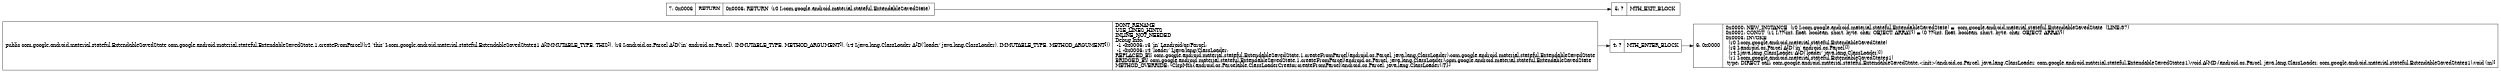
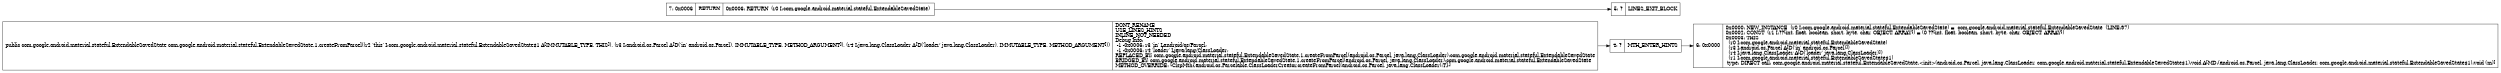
node "5: ?": text "MTH_EXIT_BLOCK" -> "LINES_EXIT_BLOCK"
node "6: 0x0000": text "0x0003: INVOKE" -> "0x0003: THIS"
node "4: ?": text "MTH_ENTER_BLOCK" -> "MTH_ENTER_HINTS"
